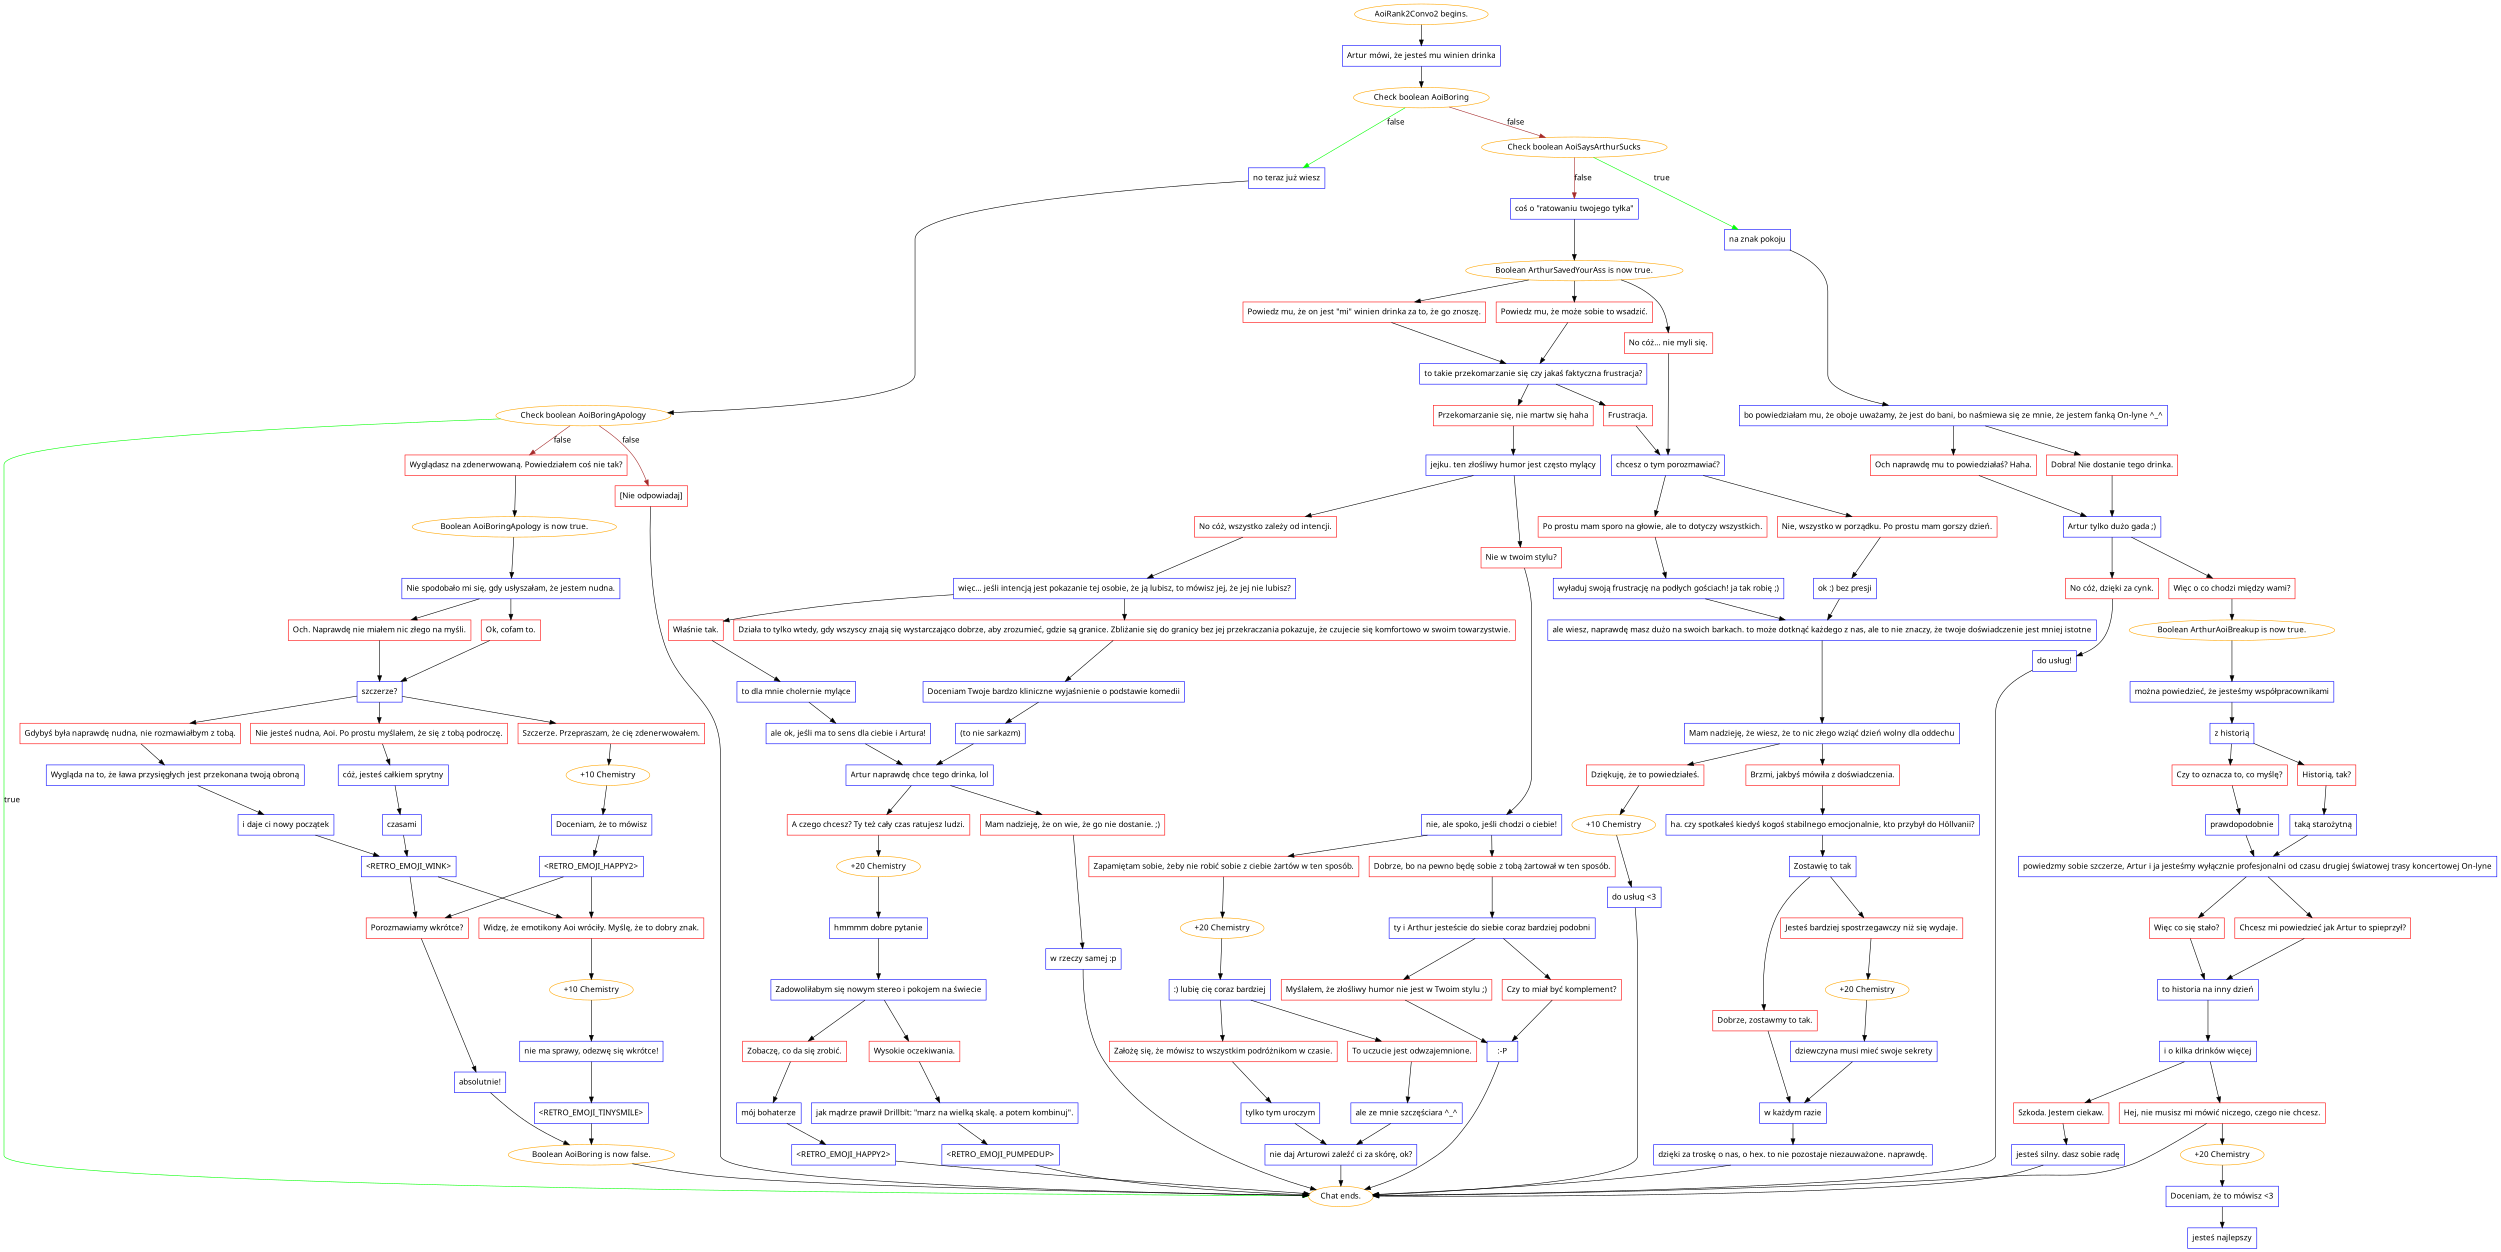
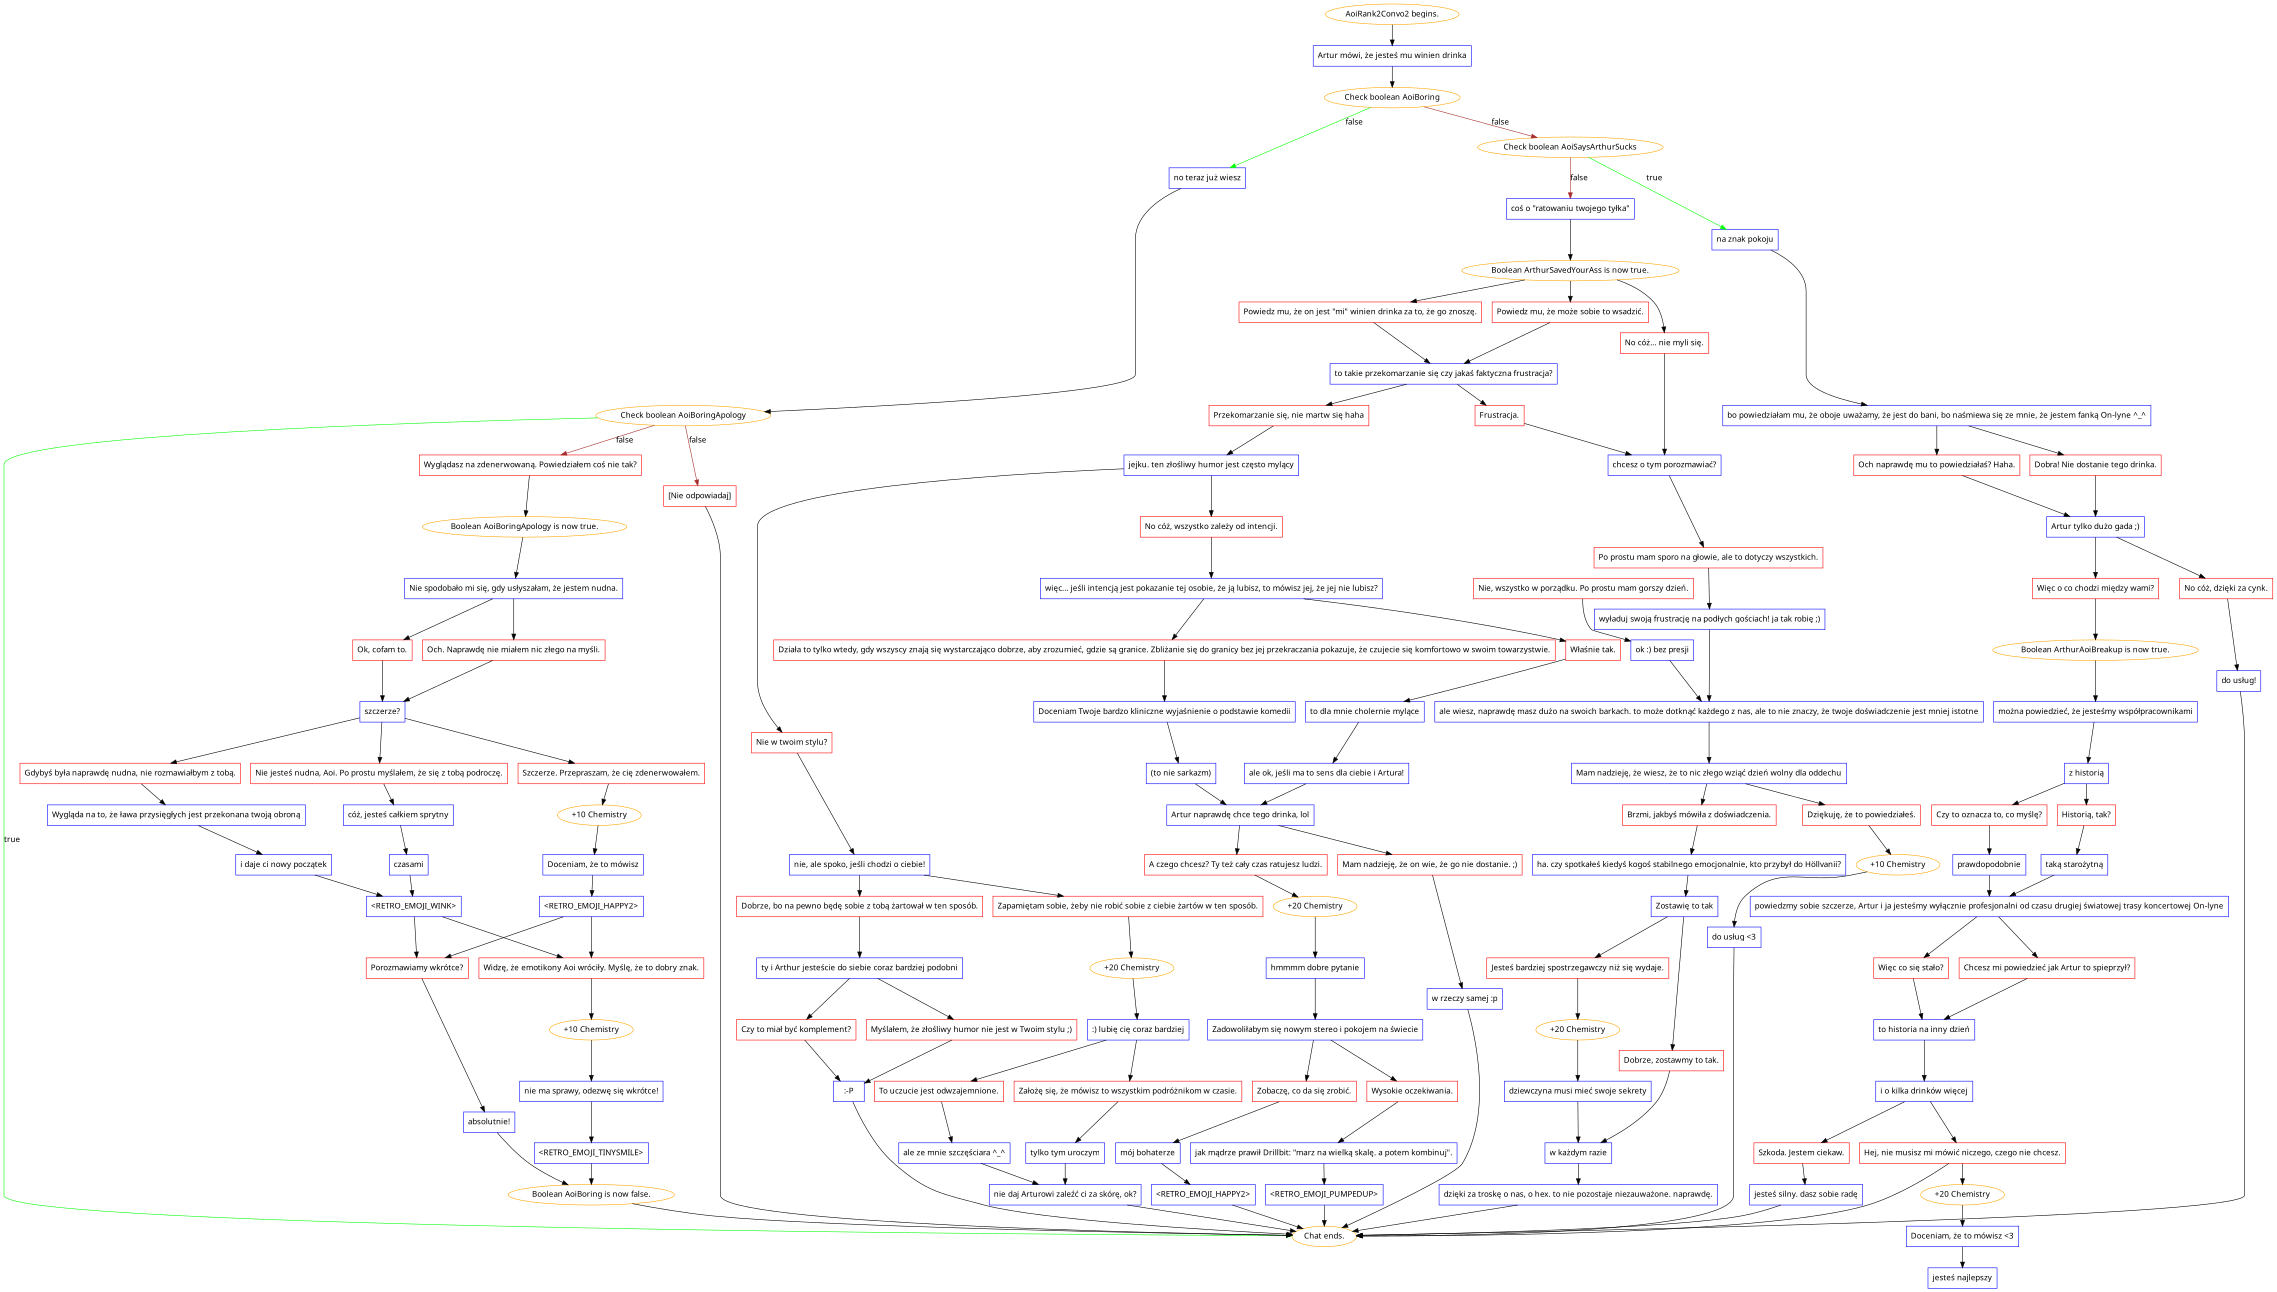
edge "chcesz o tym porozmawiać?" -> "Nie, wszystko w porządku. Po prostu mam gorszy dzień.": removed
